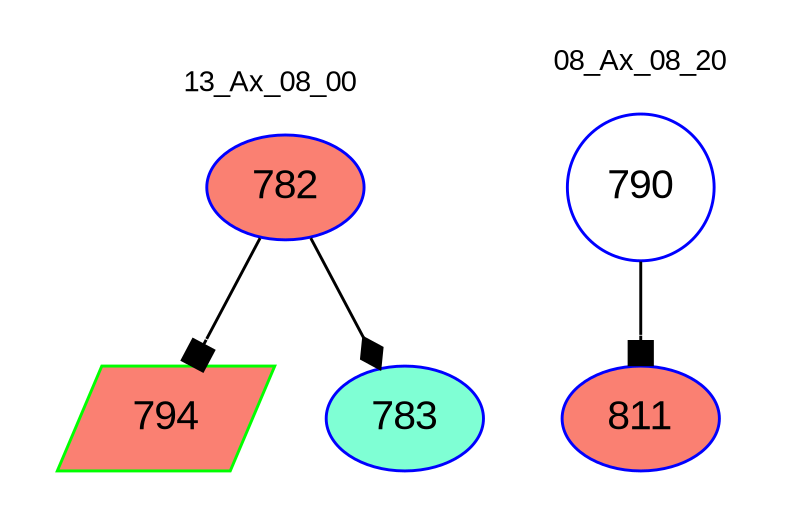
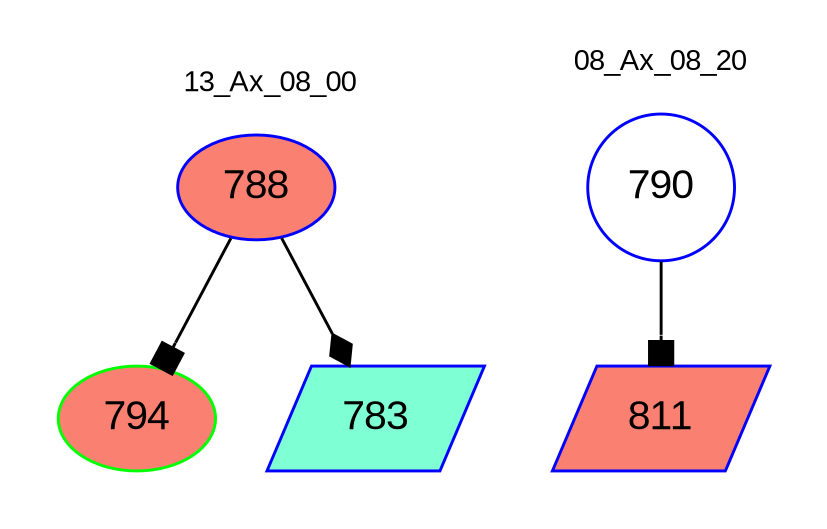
node "782": label "782" -> "788"
node "794": shape parallelogram -> ellipse
node "783": shape ellipse -> parallelogram
node "811": shape ellipse -> parallelogram
